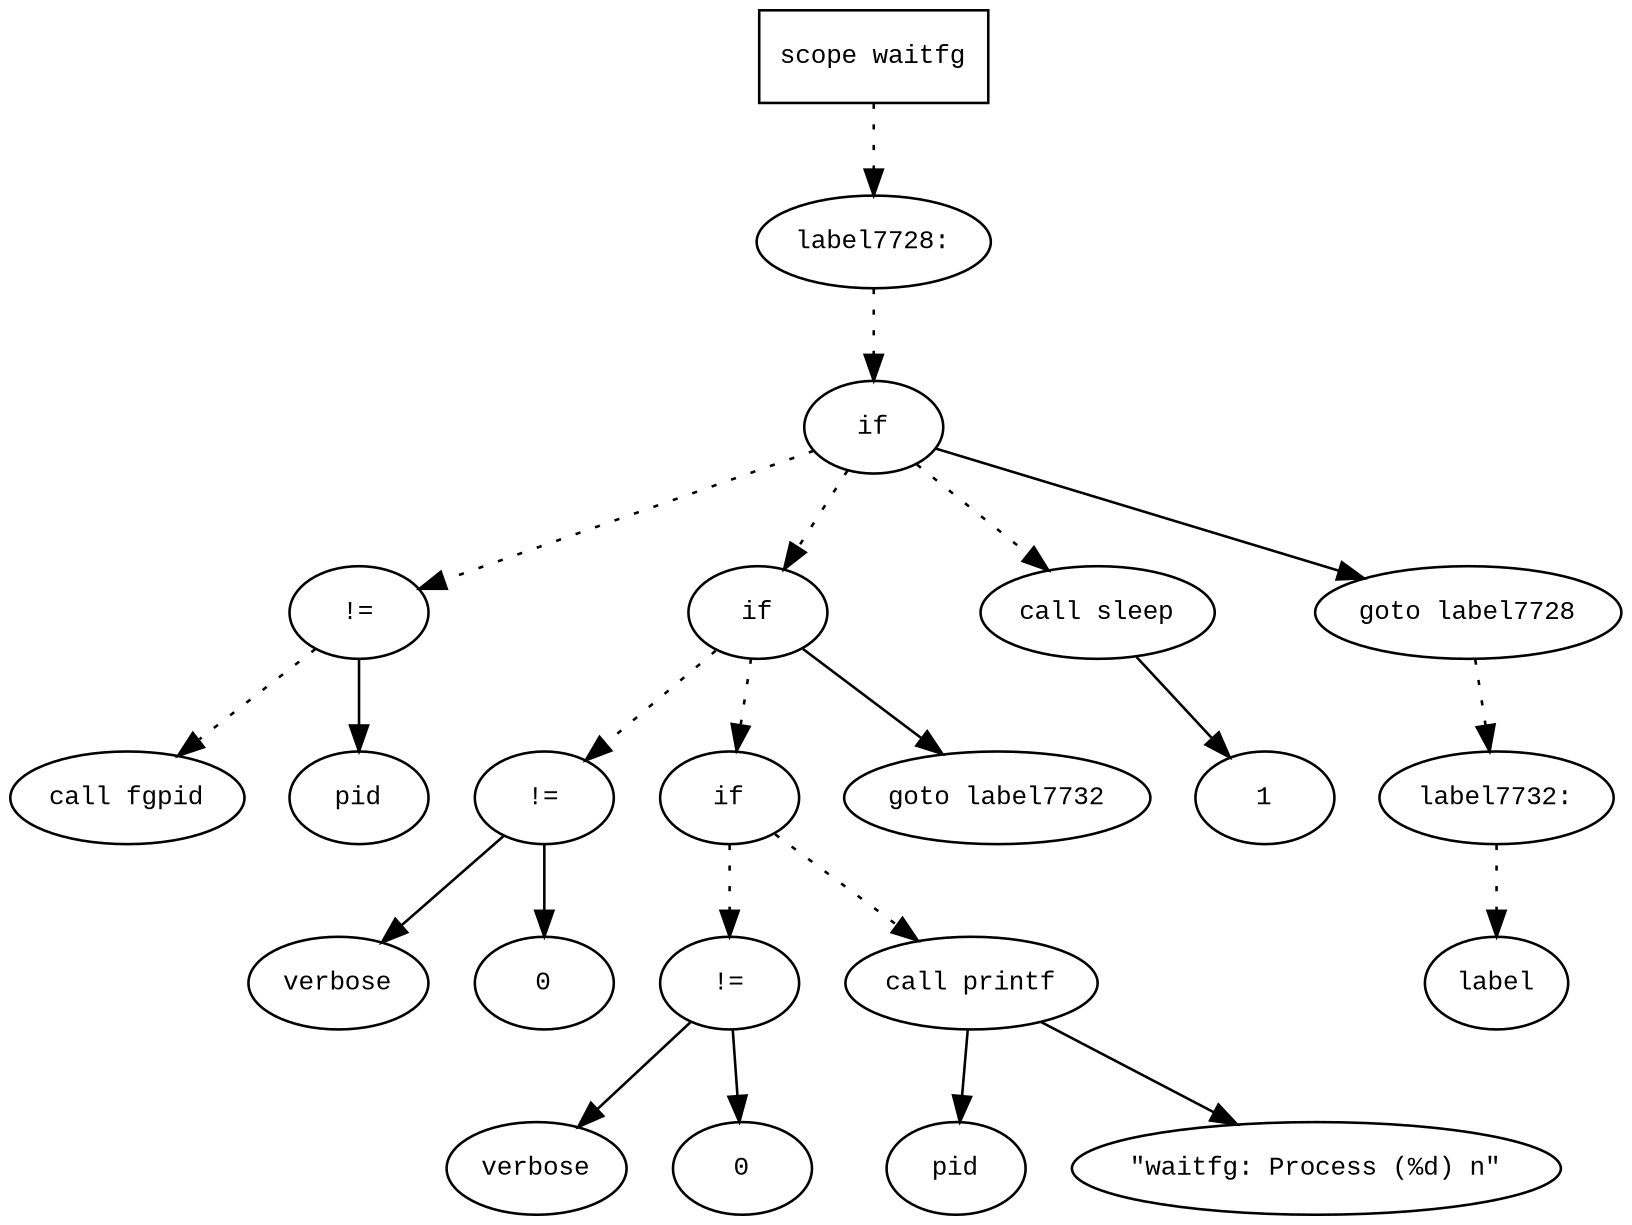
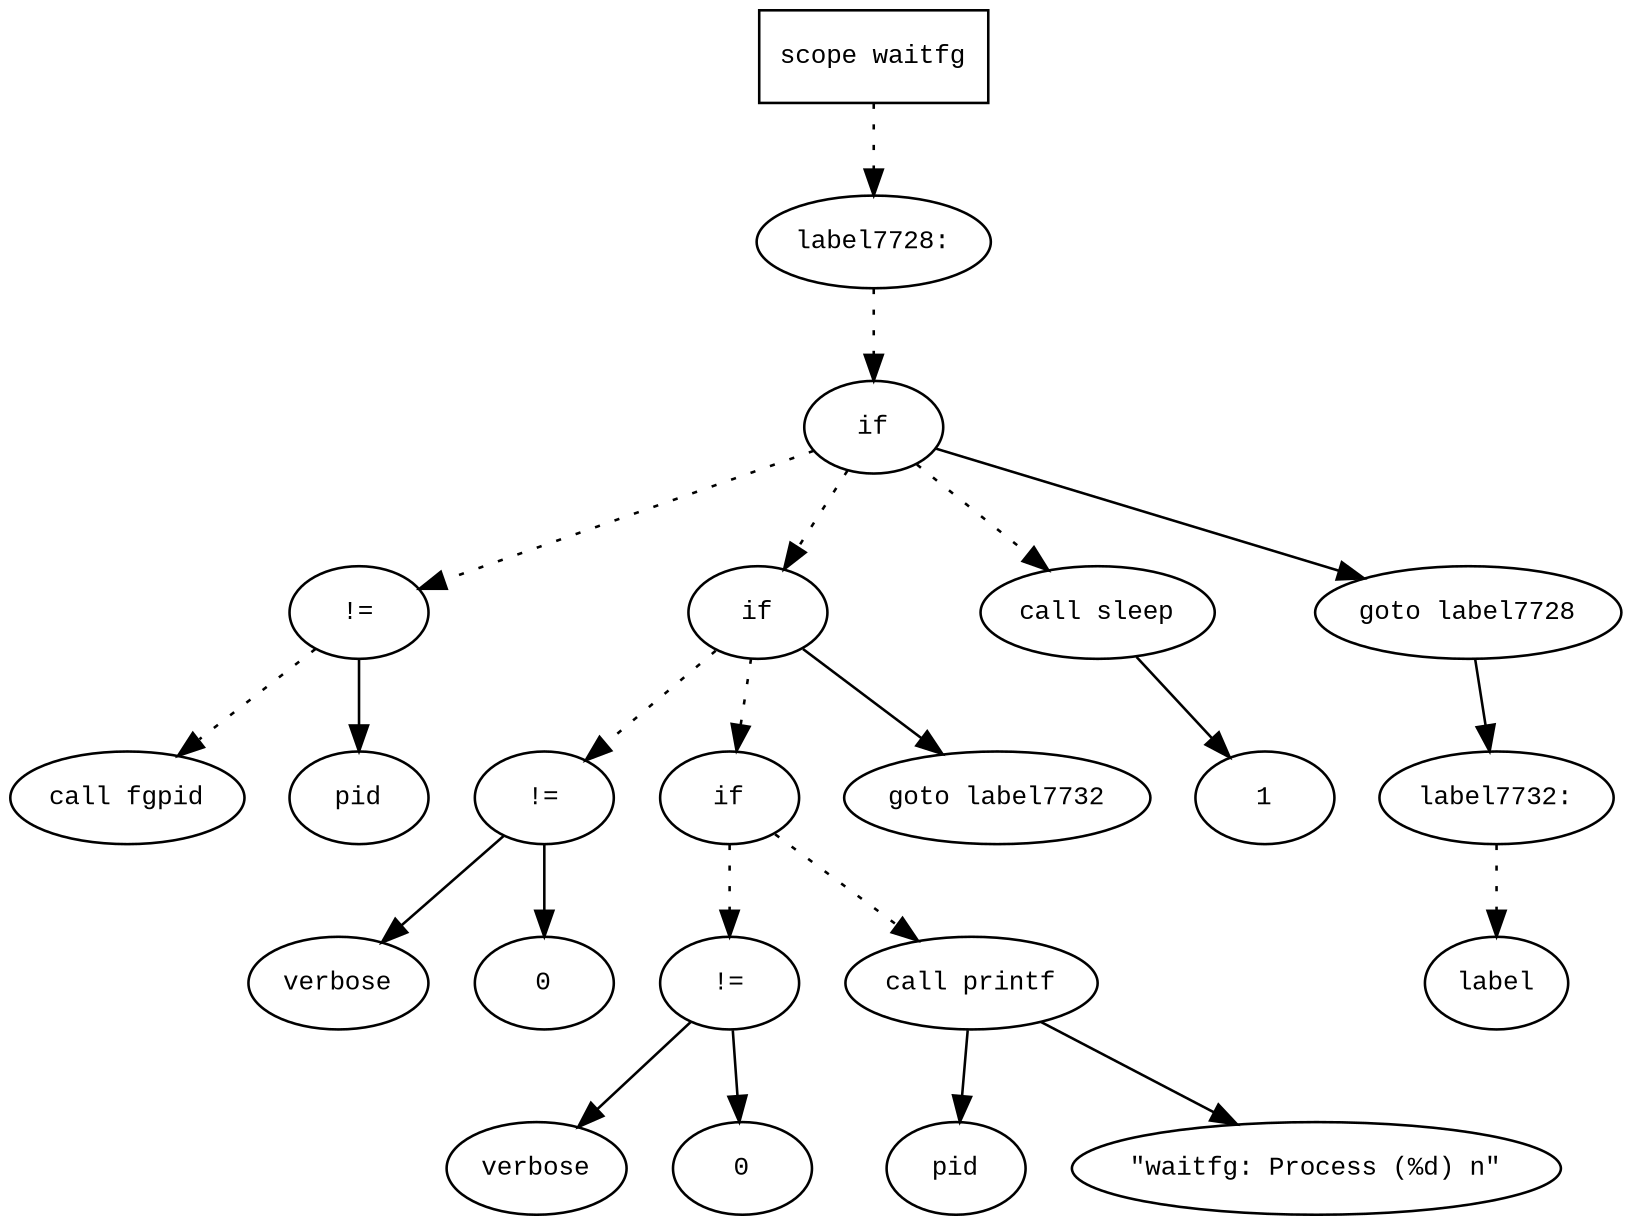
edge "goto label7728" -> "label7732:": style dotted -> solid
